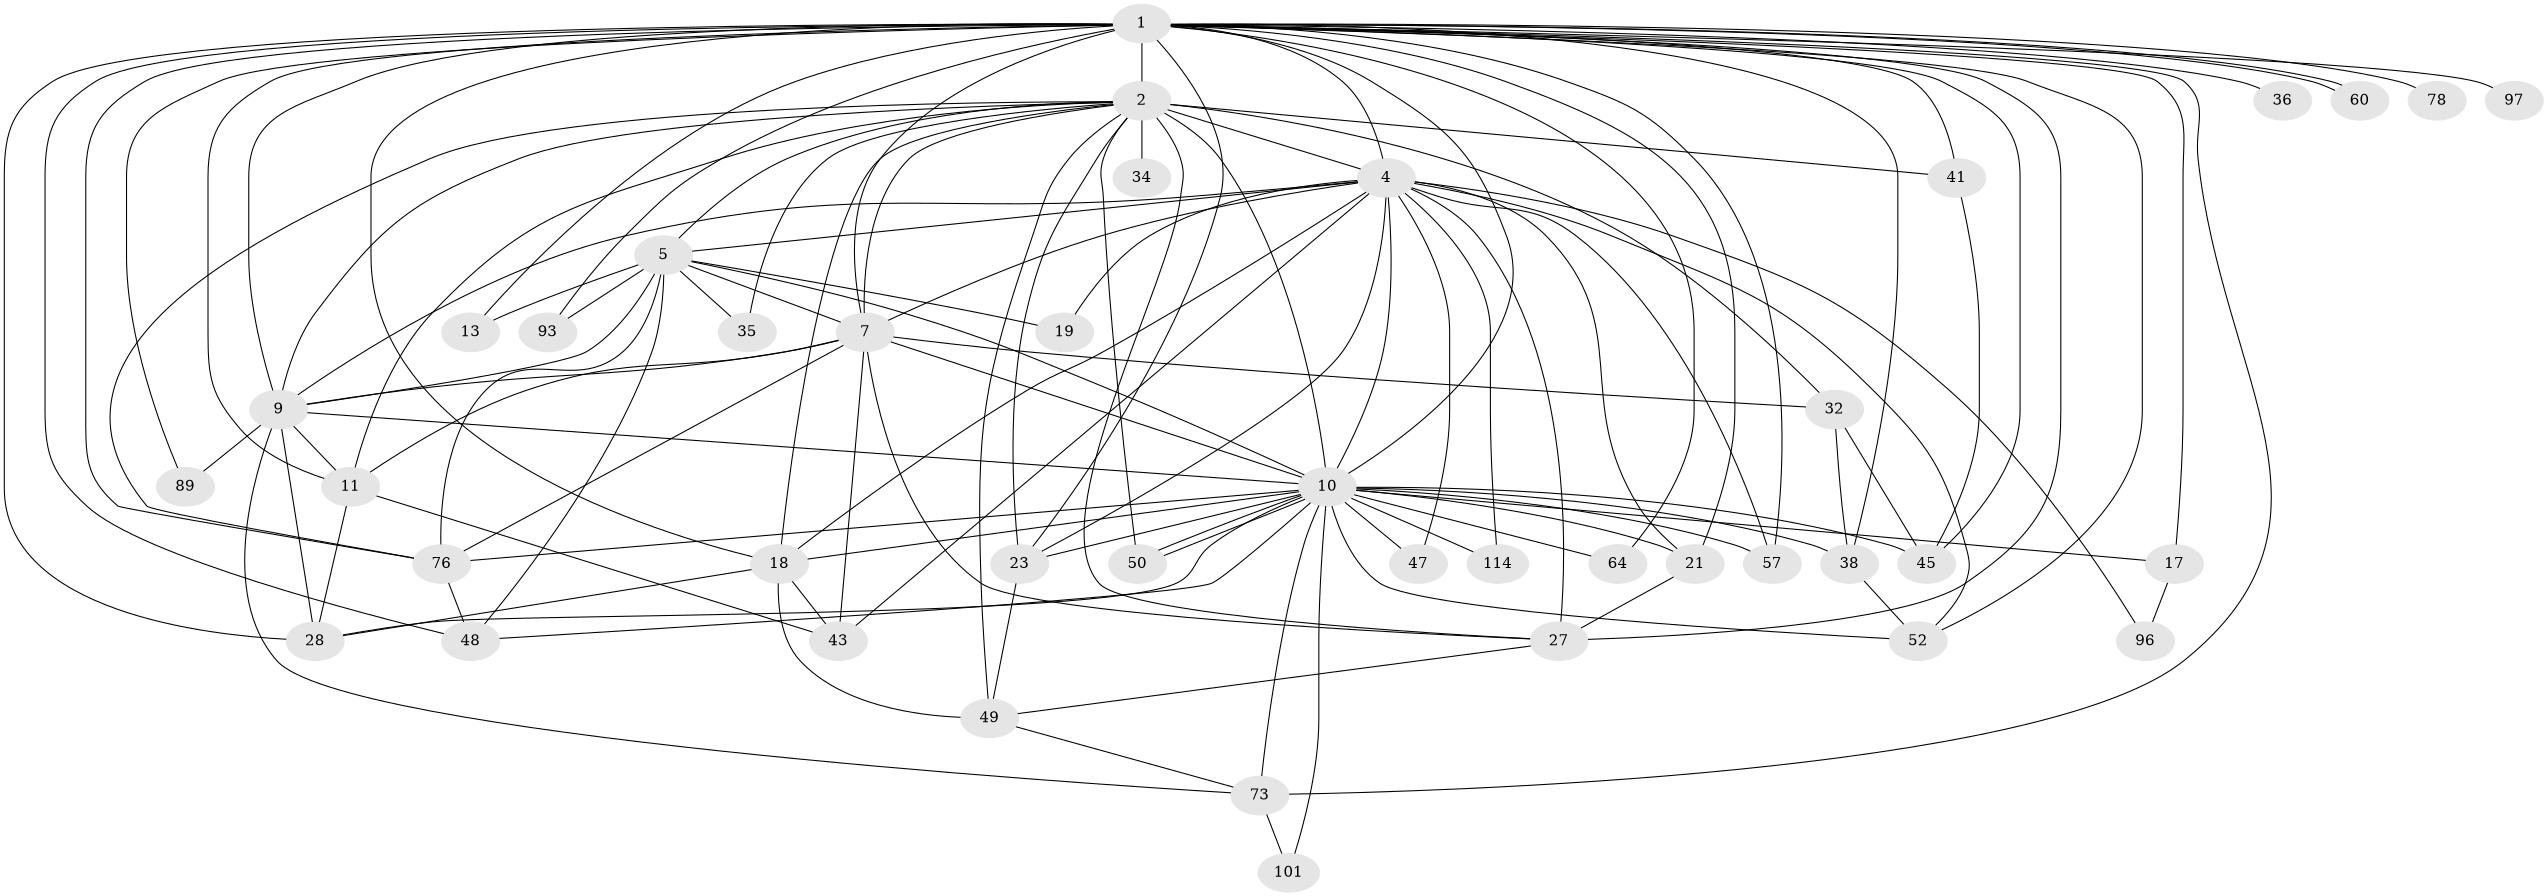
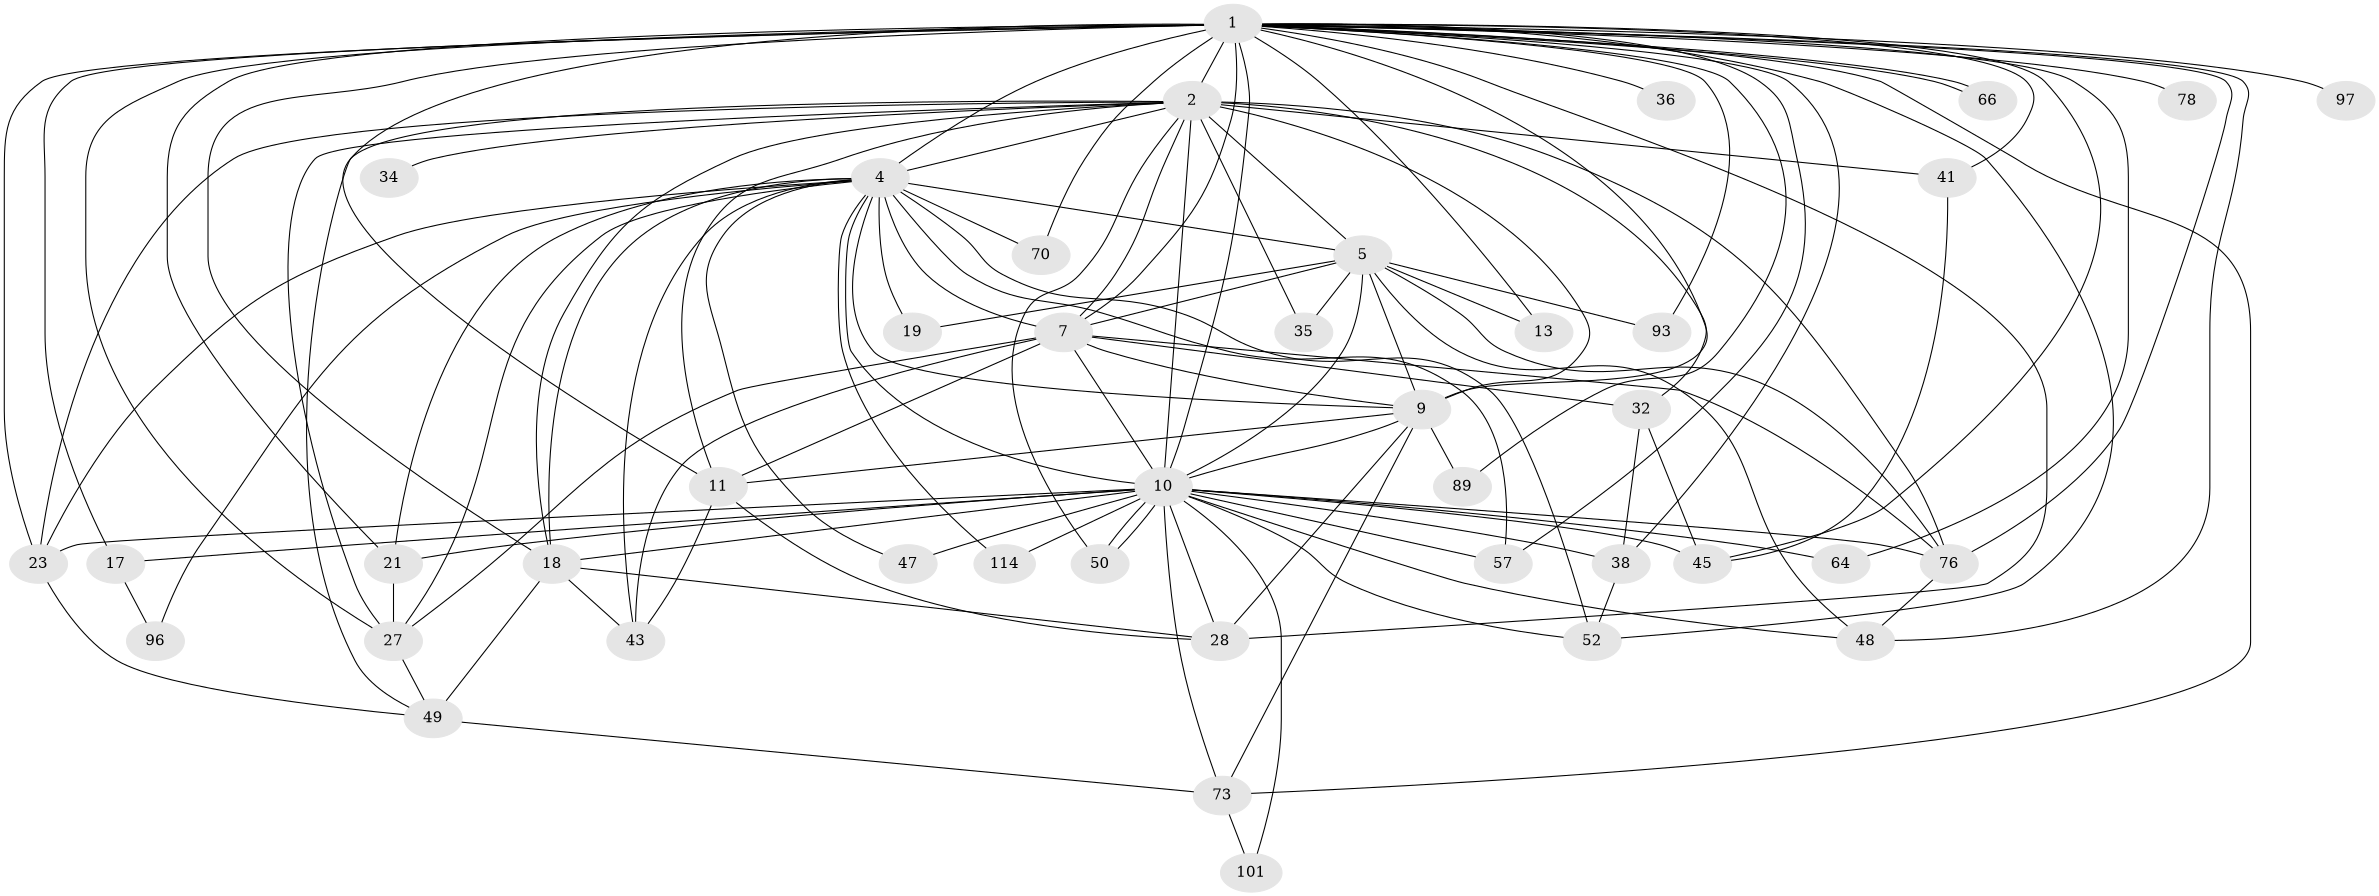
node "60": label "60" -> "66"
node "70": added
